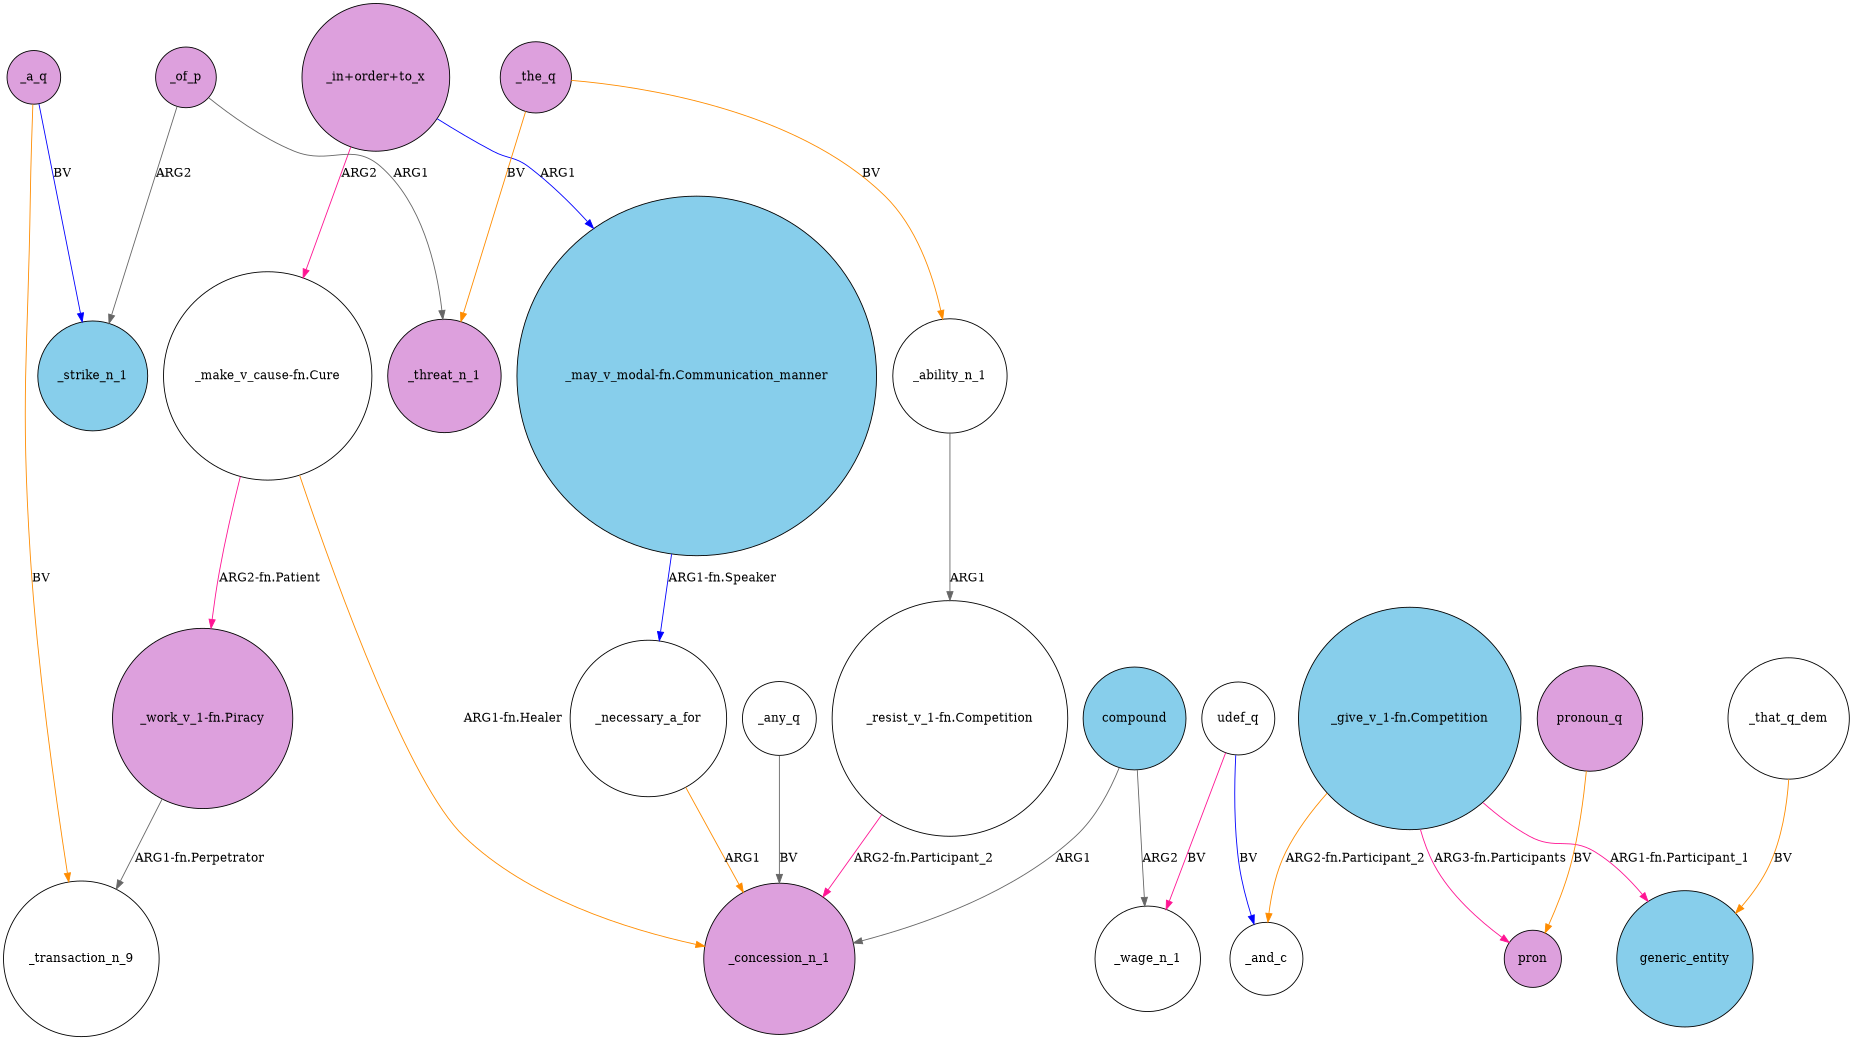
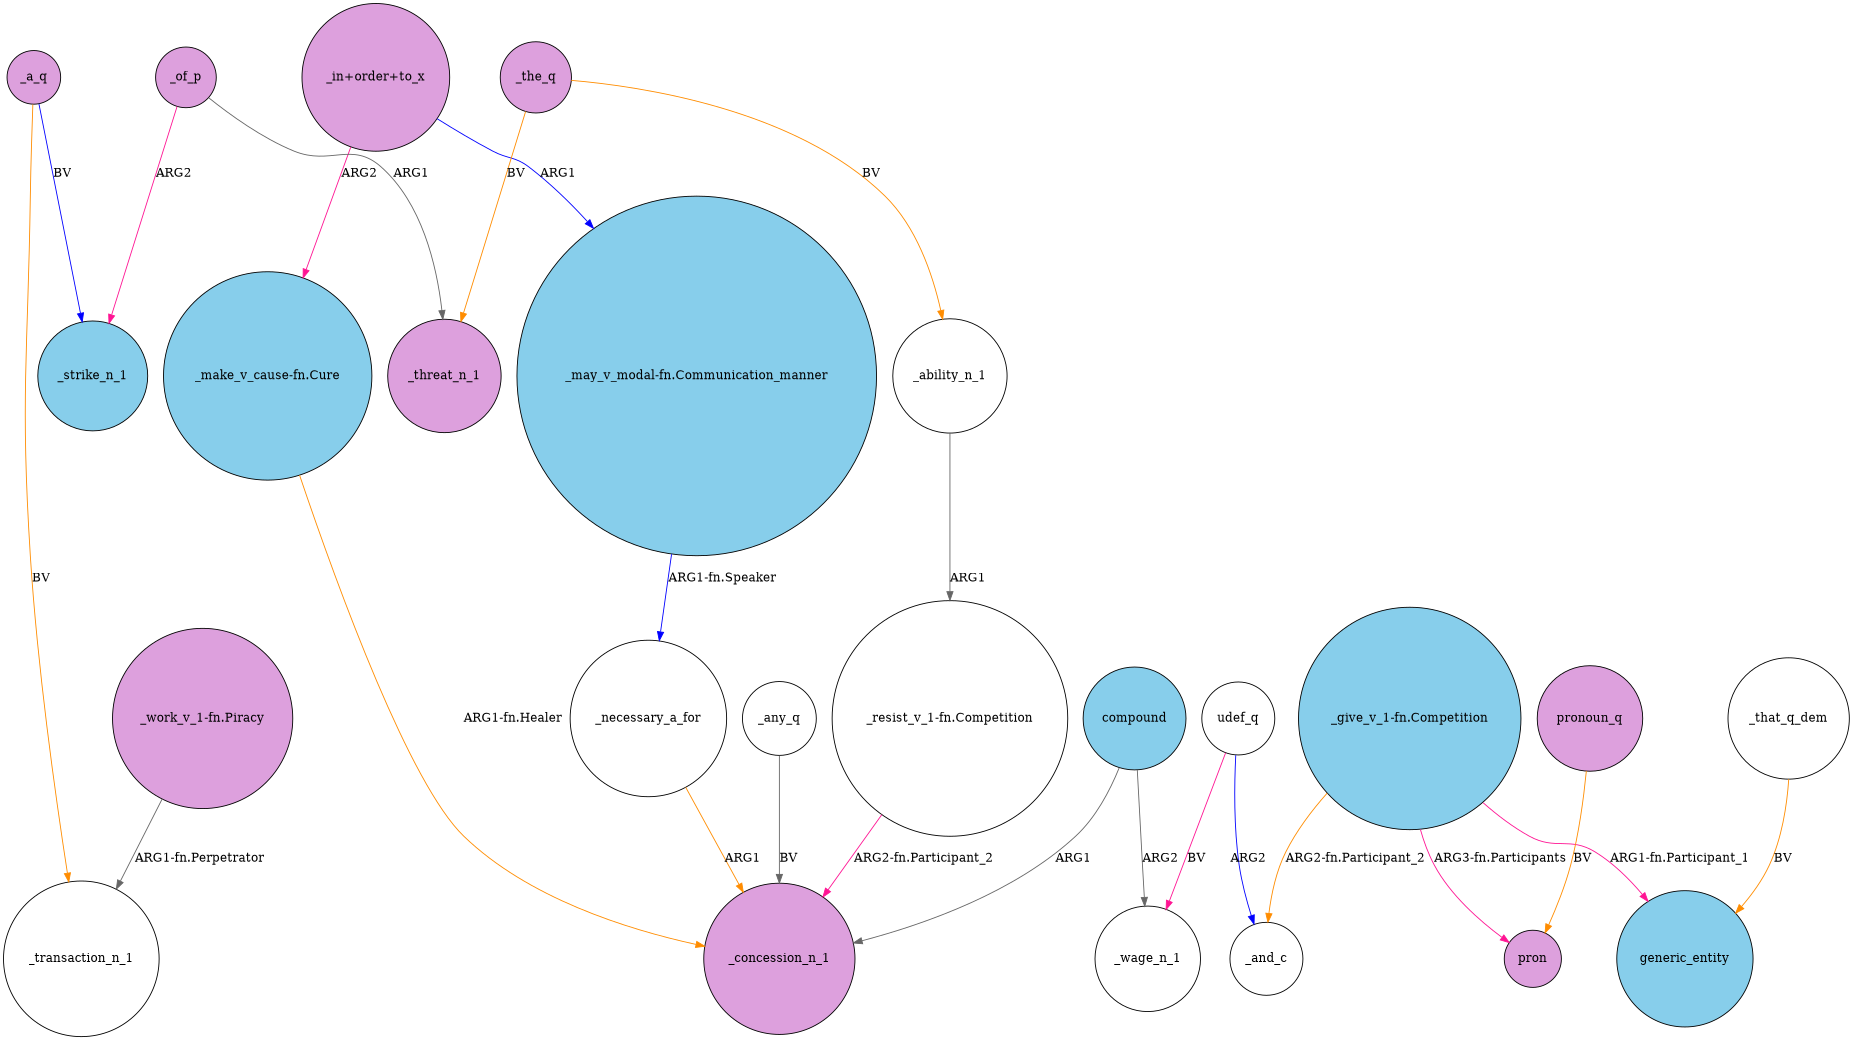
edge "_of_p" -> "_strike_n_1": color gray40 -> deeppink
node "_make_v_cause-fn.Cure": fillcolor white -> skyblue
edge "_make_v_cause-fn.Cure" -> "_work_v_1-fn.Piracy": removed, label "ARG2-fn.Patient"
edge "udef_q" -> "_and_c": label "BV" -> "ARG2"
node "_transaction_n_9": label "_transaction_n_9" -> "_transaction_n_1"
